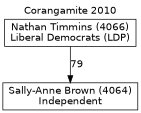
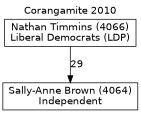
edge "Nathan Timmins (4066) Liberal Democrats (LDP)" -> "Sally-Anne Brown (4064) Independent": label "79" -> "29"
